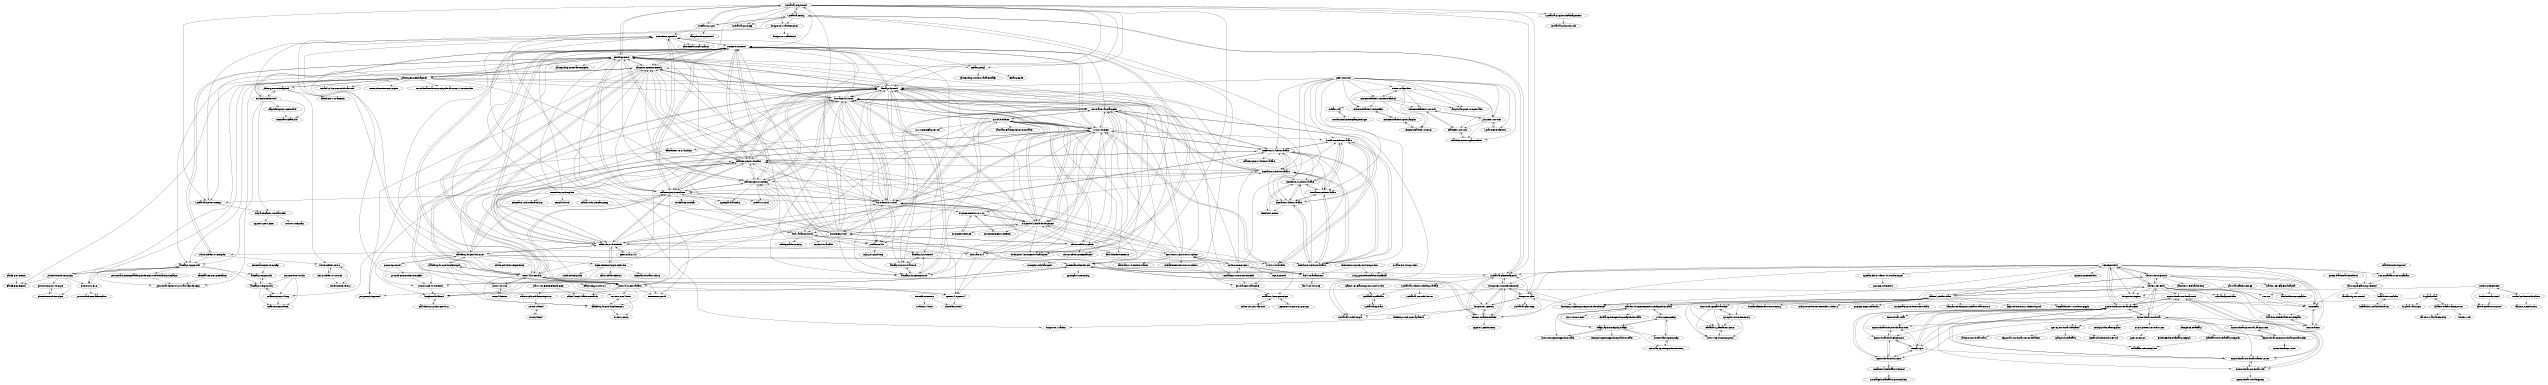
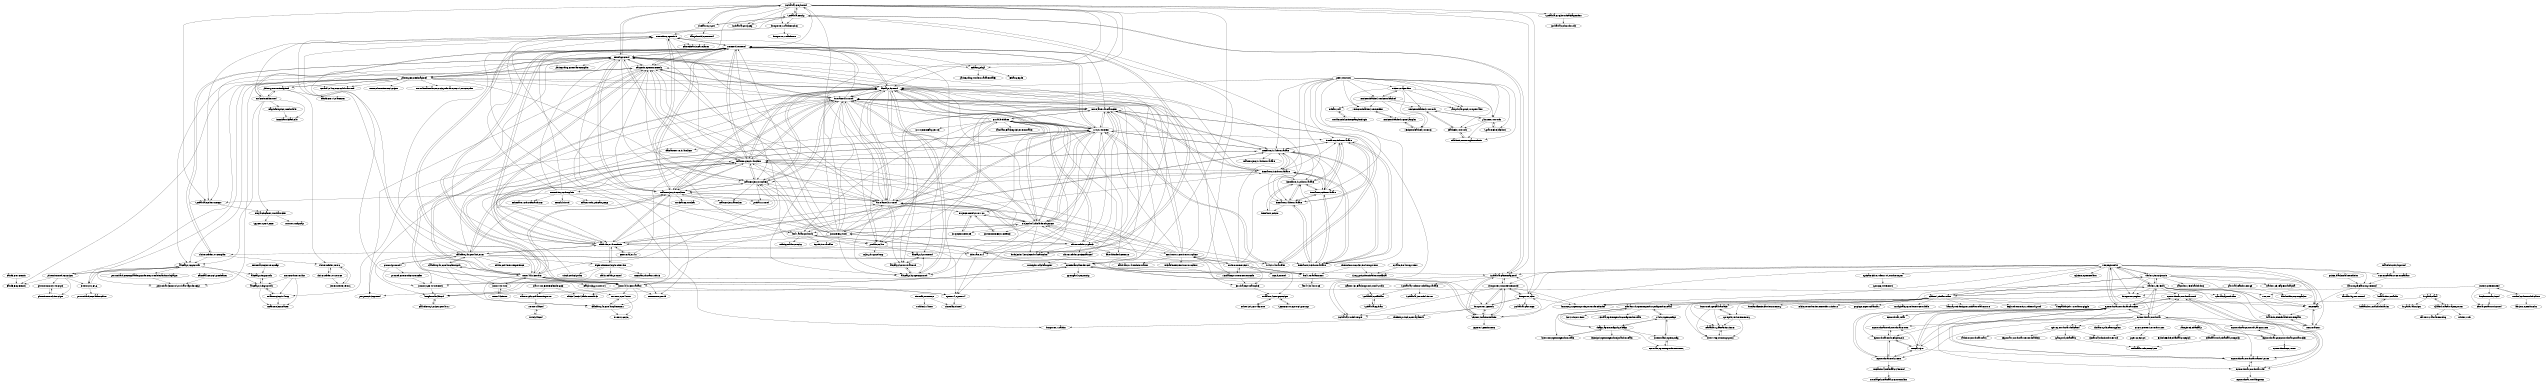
edge "XLabsProject/s1x-client" -> "ZoneTool/zonetool": now "XLabsProject/s1x-client" -> "momo5502/cod-exploits"
node "CptAsgard/launcher": label "CptAsgard/launcher" -> "XLabsProject/launcher"
node "markweirath/echelon": label "markweirath/echelon" -> "markweirath/promod"
node "codscriptdoc/LatencyFleX": label "codscriptdoc/LatencyFleX" -> "ishitatsuyuki/LatencyFleX"
